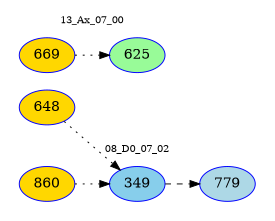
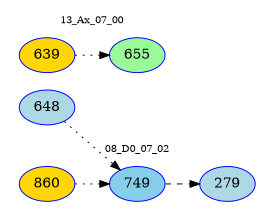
node "669": label "669" -> "639"
node "625": label "625" -> "655"
node "648": fillcolor gold -> lightblue
node "349": label "349" -> "749"
node "779": label "779" -> "279"
